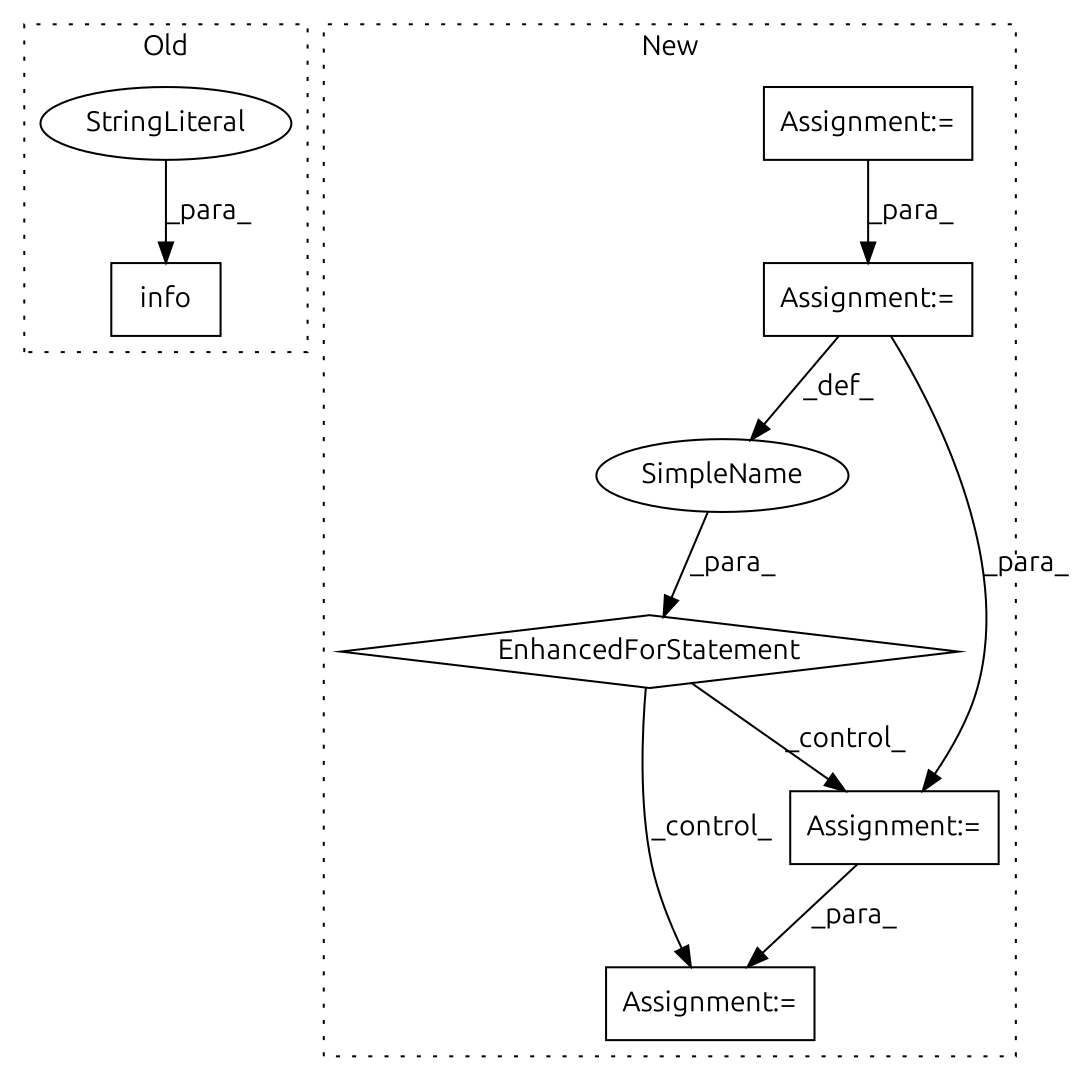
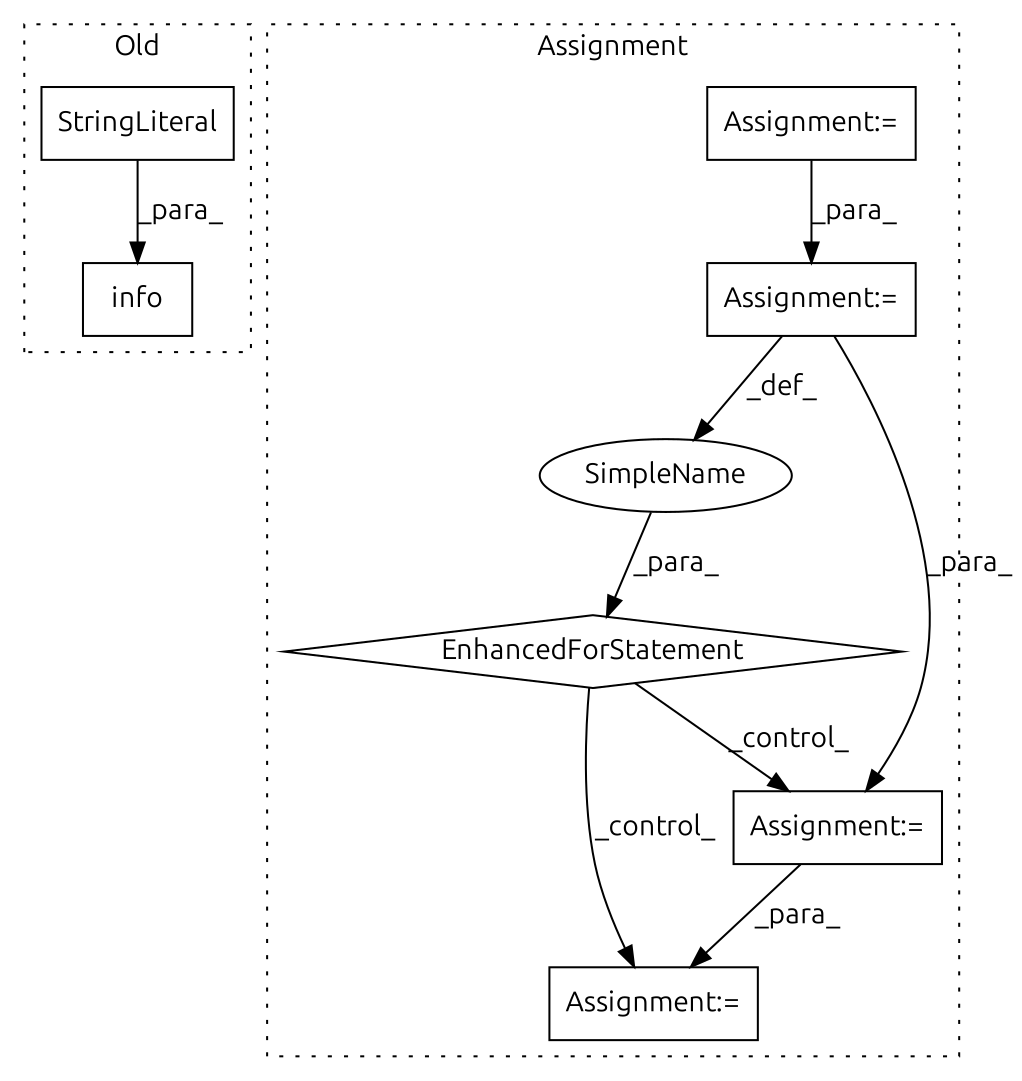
cluster "New": label "New" -> "Assignment"
node "StringLiteral": shape ellipse -> box
